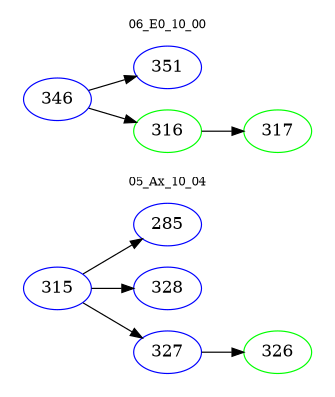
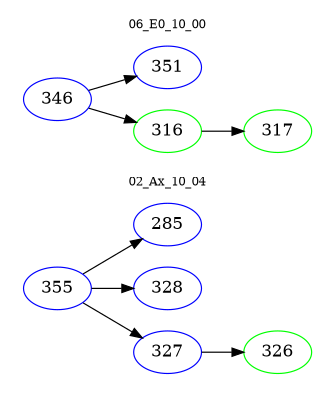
cluster "05_Ax_10_04": label "05_Ax_10_04" -> "02_Ax_10_04"
node "315": label "315" -> "355"
